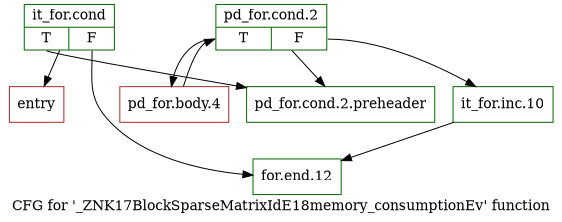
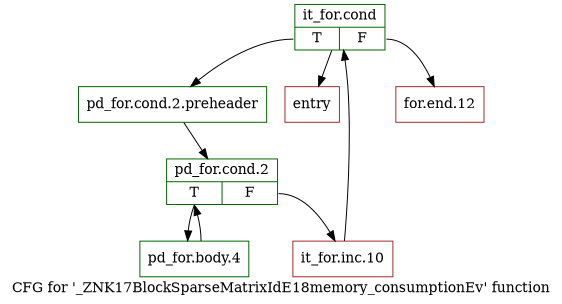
edge "pd_for.cond.2" -> "pd_for.cond.2.preheader": reversed
node "pd_for.body.4": color brown -> darkgreen
node "it_for.inc.10": color darkgreen -> brown
edge "it_for.inc.10" -> "for.end.12": now "it_for.inc.10" -> "it_for.cond"
node "for.end.12": color darkgreen -> brown
